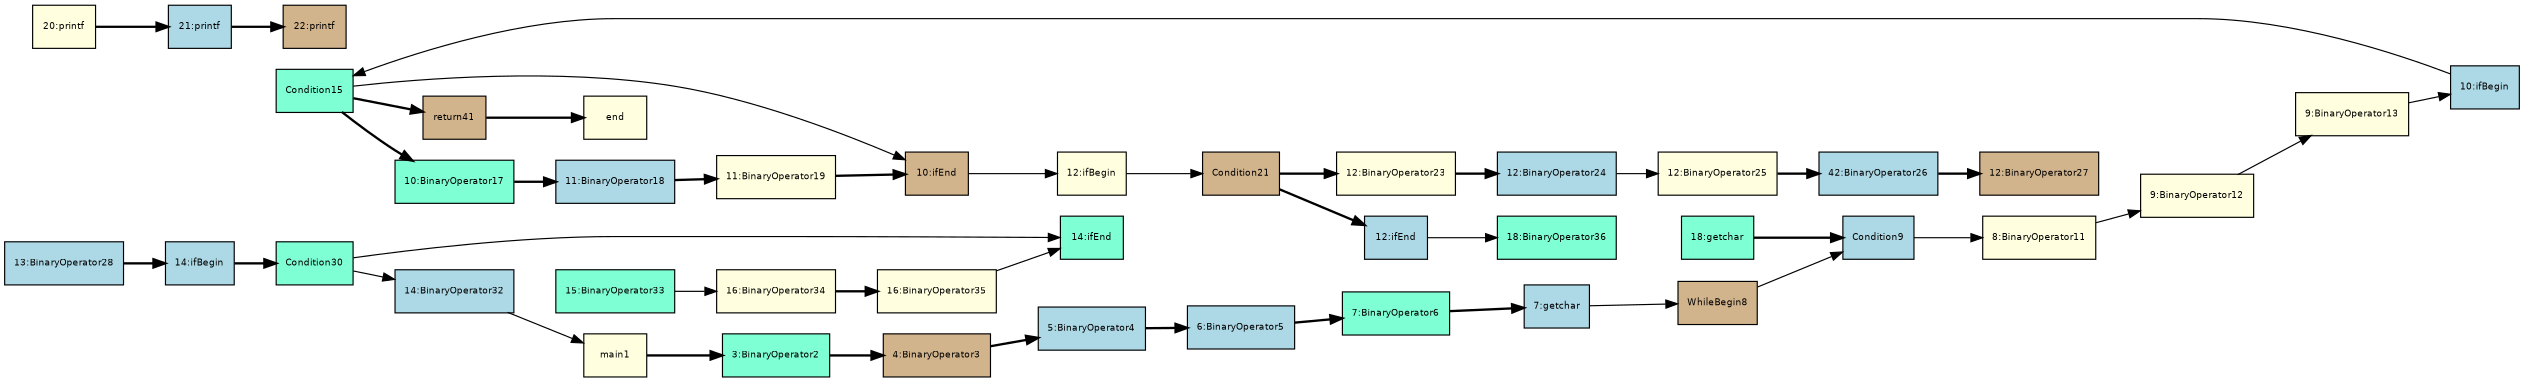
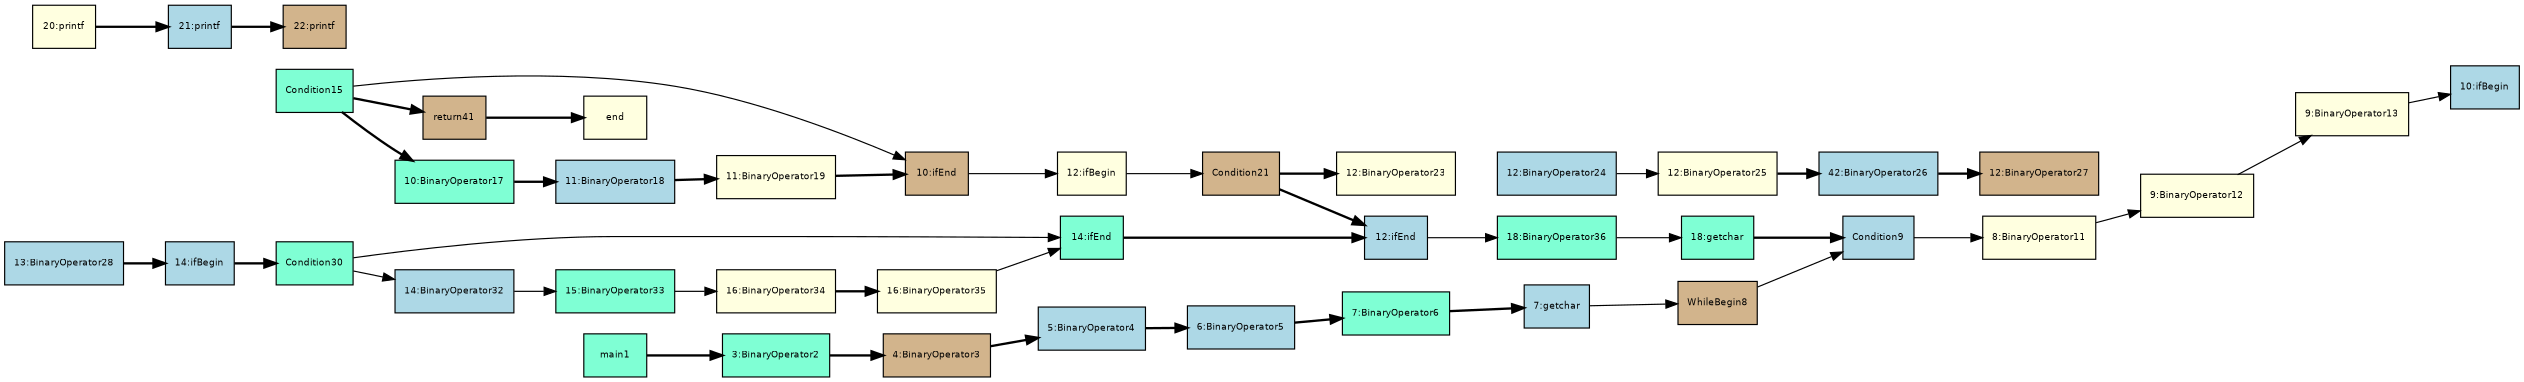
edge "10:ifBegin" -> "Condition15": removed
edge "12:BinaryOperator23" -> "12:BinaryOperator24": removed
edge "14:ifEnd" -> "12:ifEnd": added
edge "18:BinaryOperator36" -> "18:getchar": added
edge "14:BinaryOperator32" -> "main1": now "14:BinaryOperator32" -> "15:BinaryOperator33"
node "main1": fillcolor lightyellow -> aquamarine
